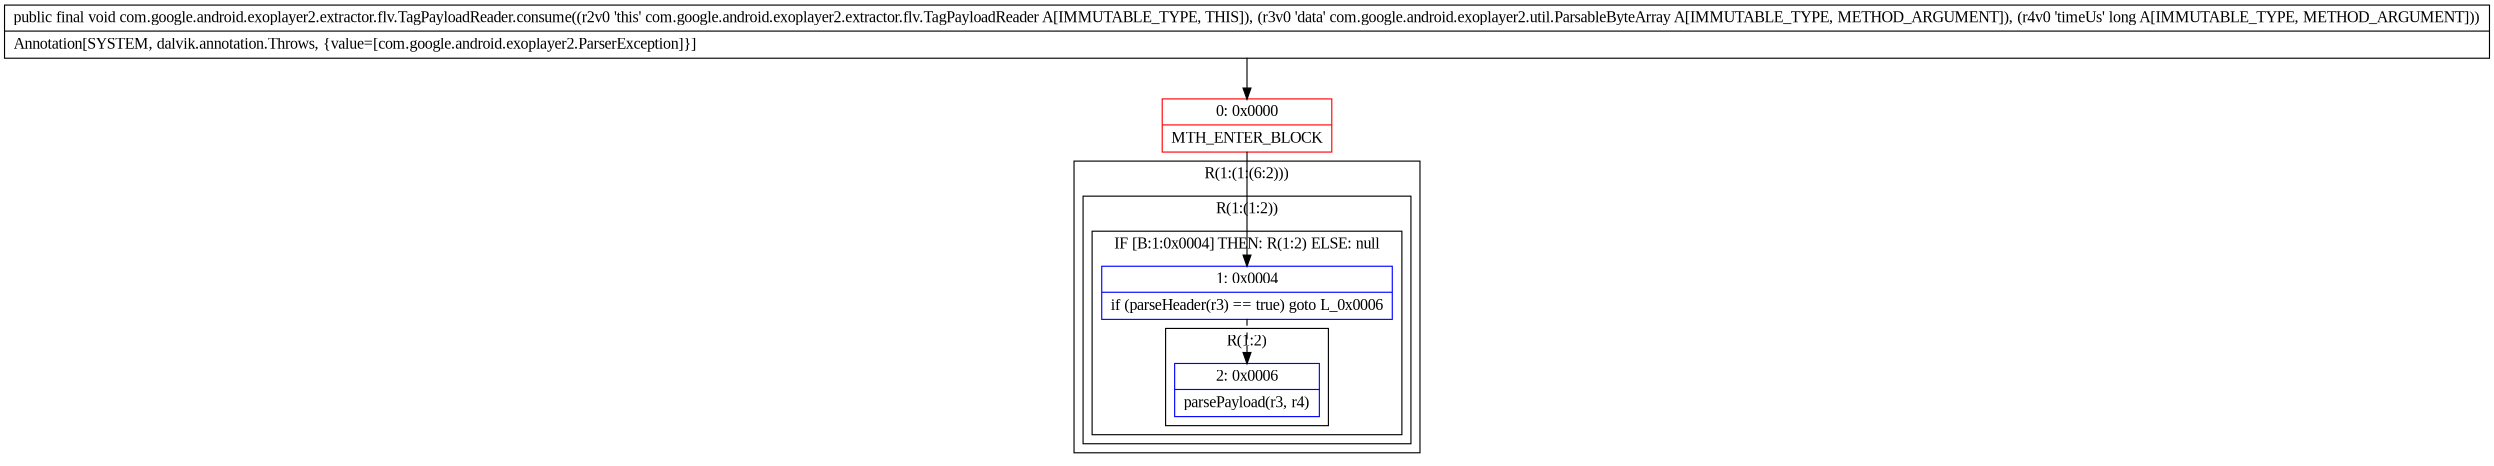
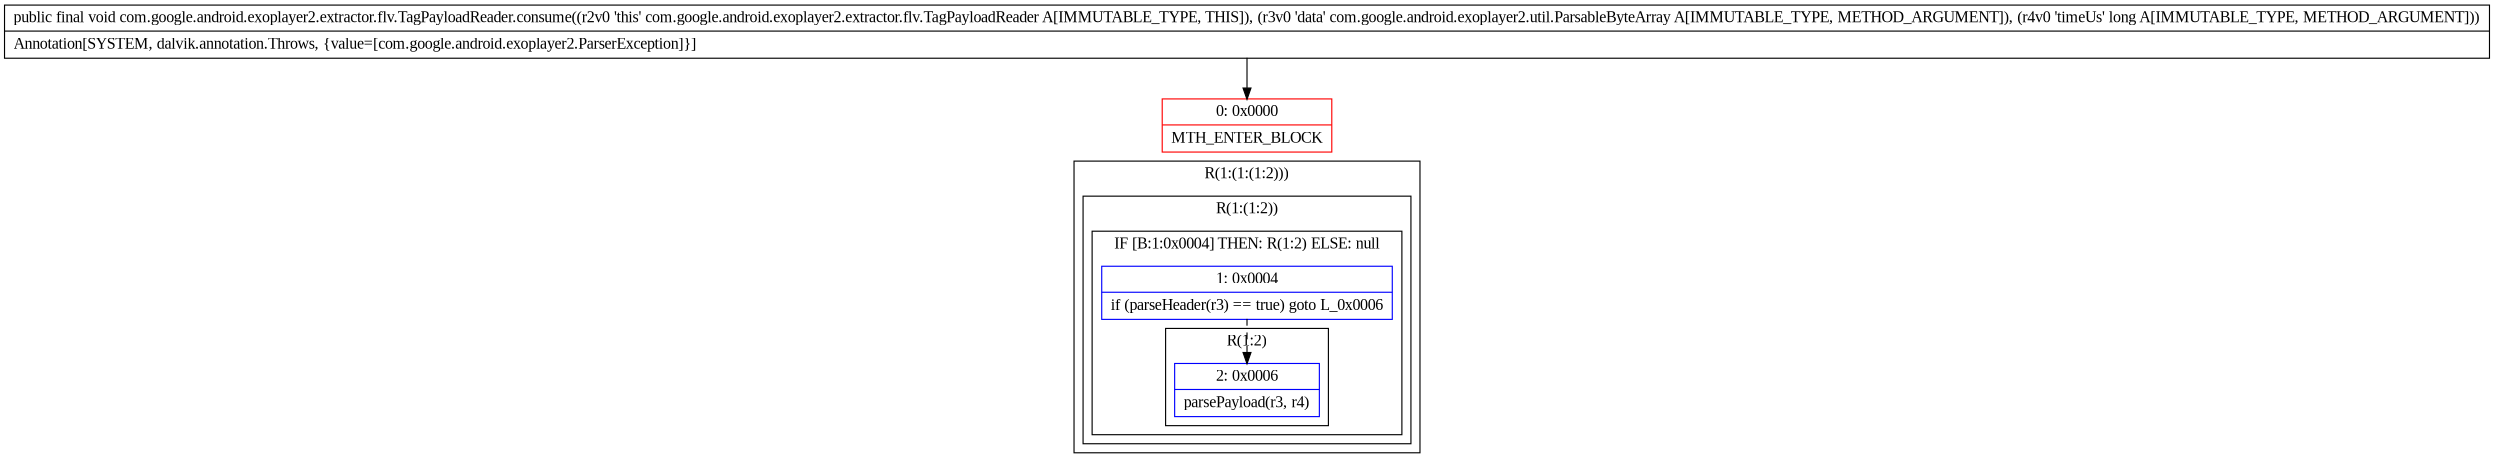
cluster "R(1:(1:(6:2)))": label "R(1:(1:(6:2)))" -> "R(1:(1:(1:2)))"
edge "0: 0x0000" -> "1: 0x0004": removed
